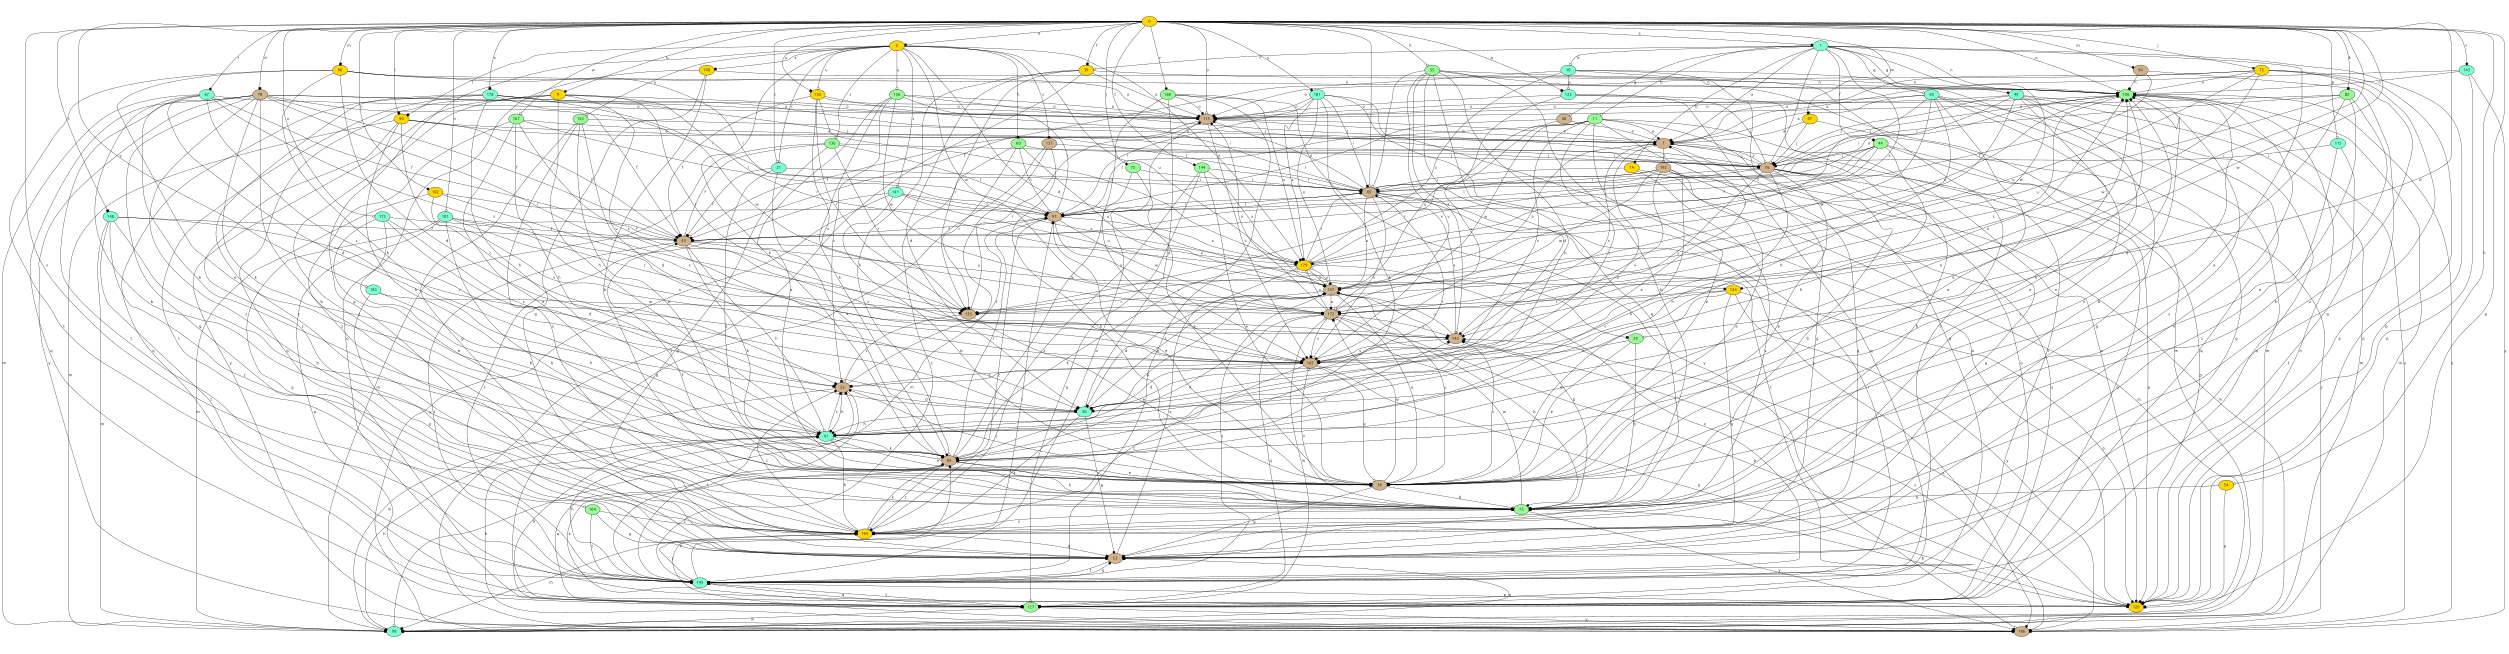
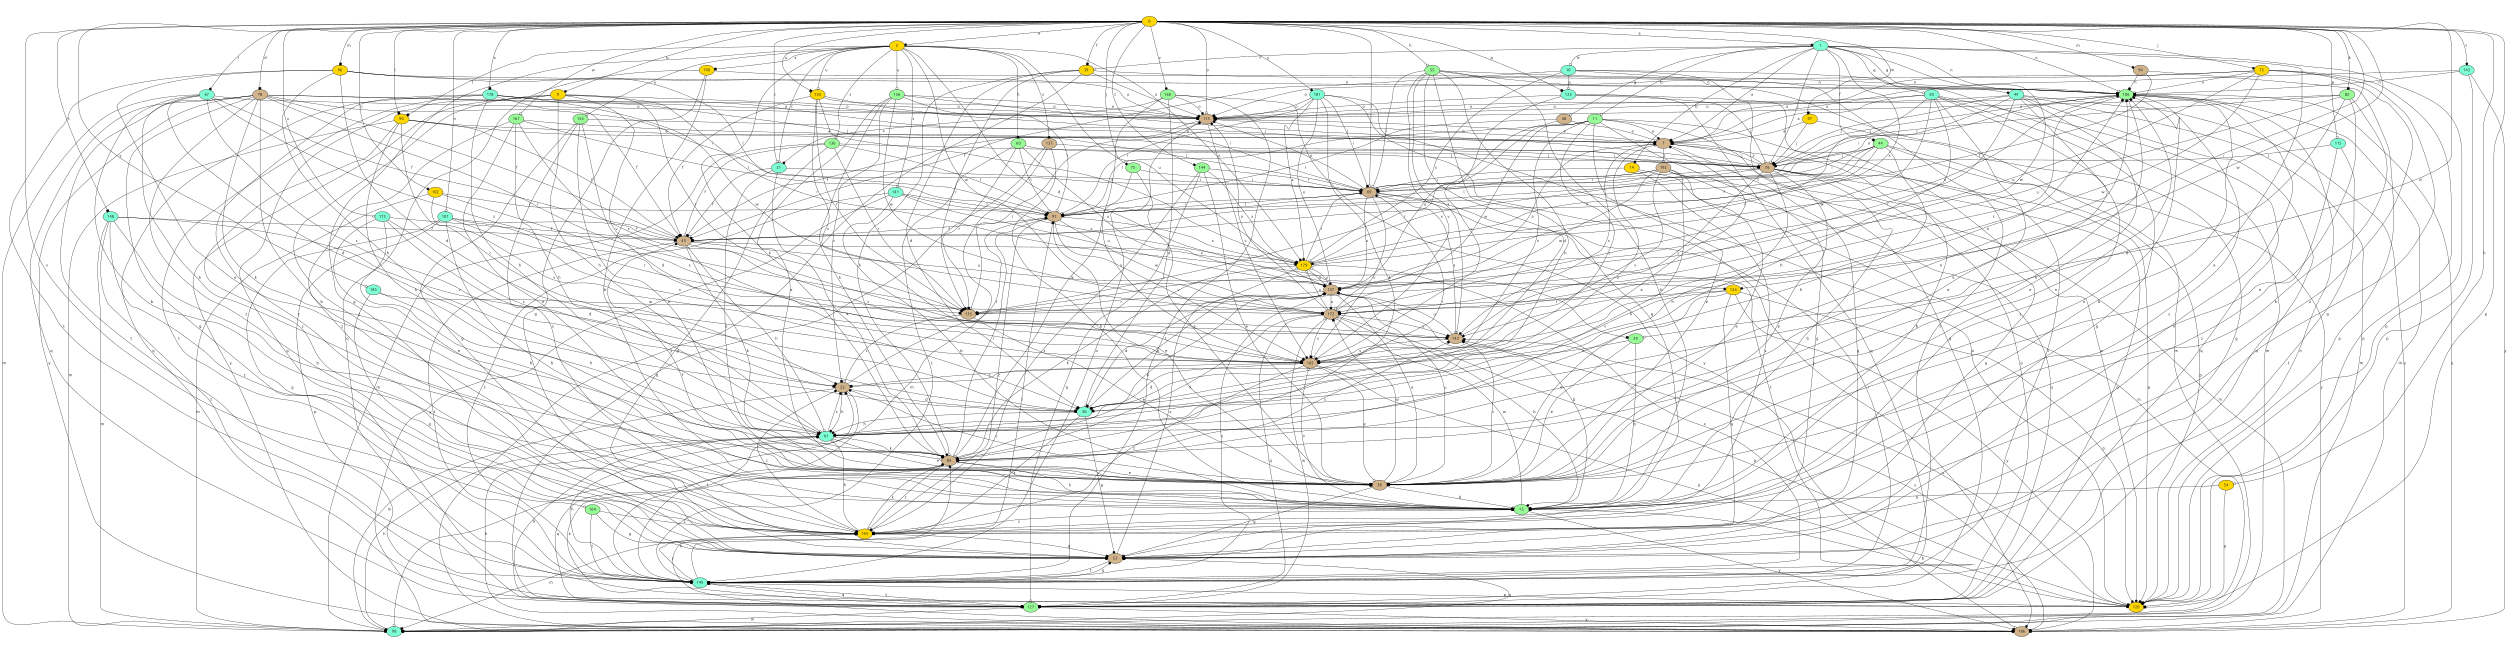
edge "160" -> "179": now "160" -> "21"
